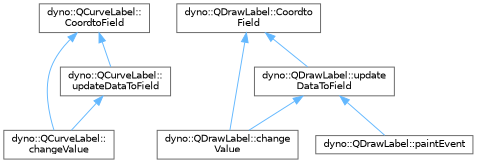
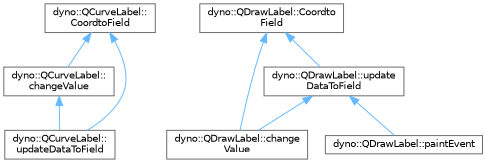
edge "dyno::QCurveLabel:: changeValue" -> "dyno::QCurveLabel:: updateDataToField": reversed
